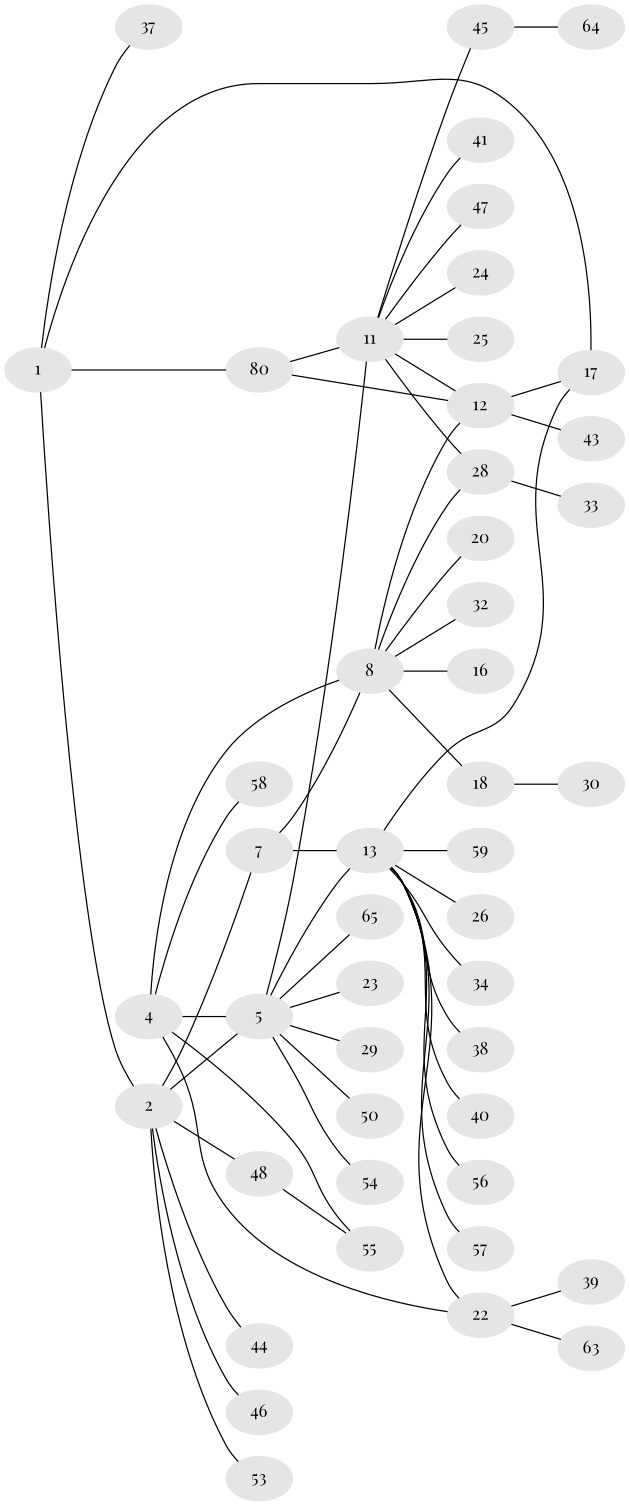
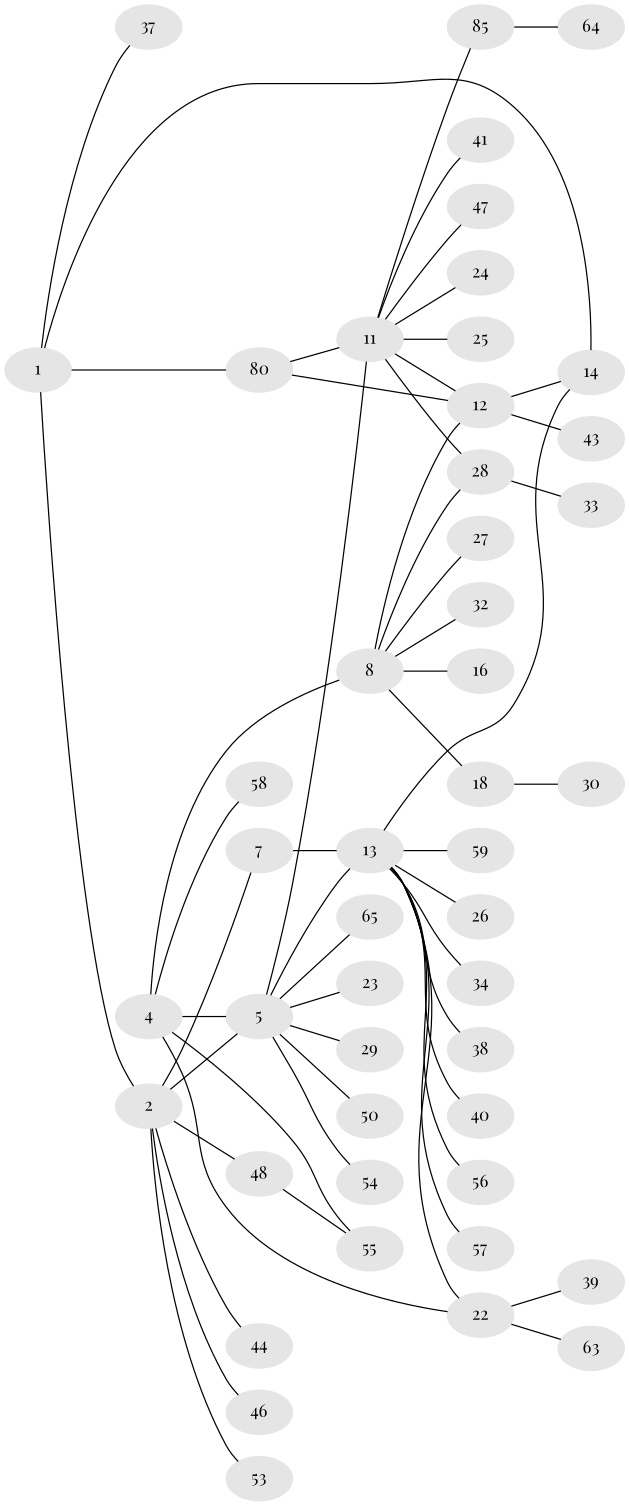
node "45": label "45" -> "85"
node "17": label "17" -> "14"
node "20": label "20" -> "27"
edge "8" -- "7": removed
